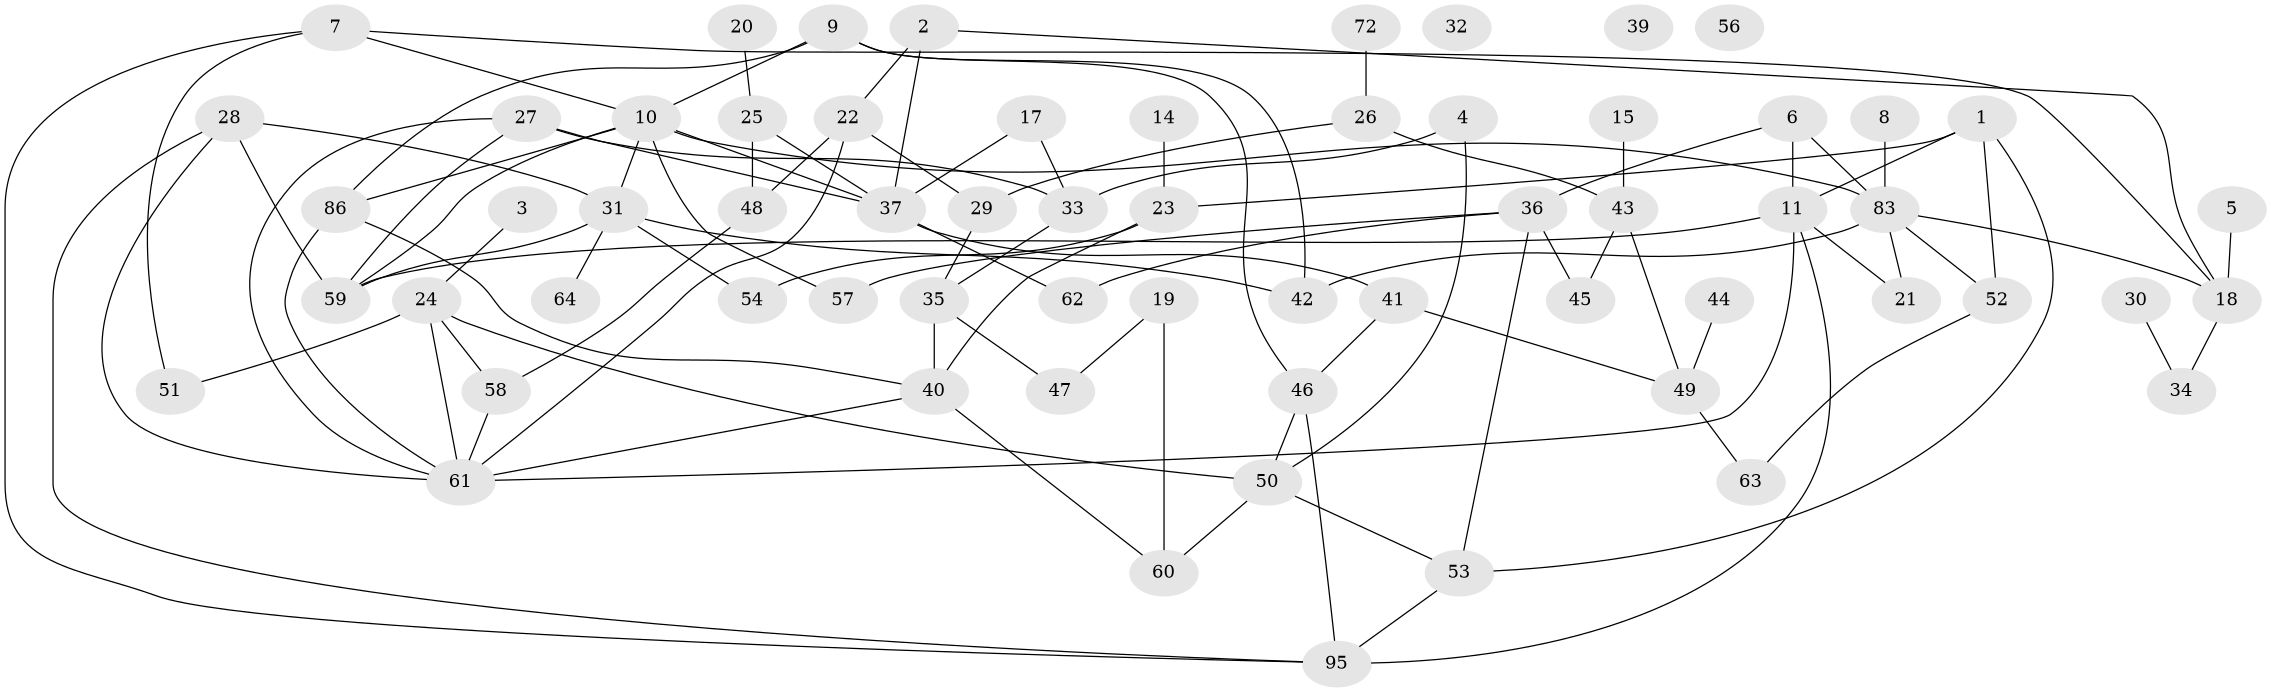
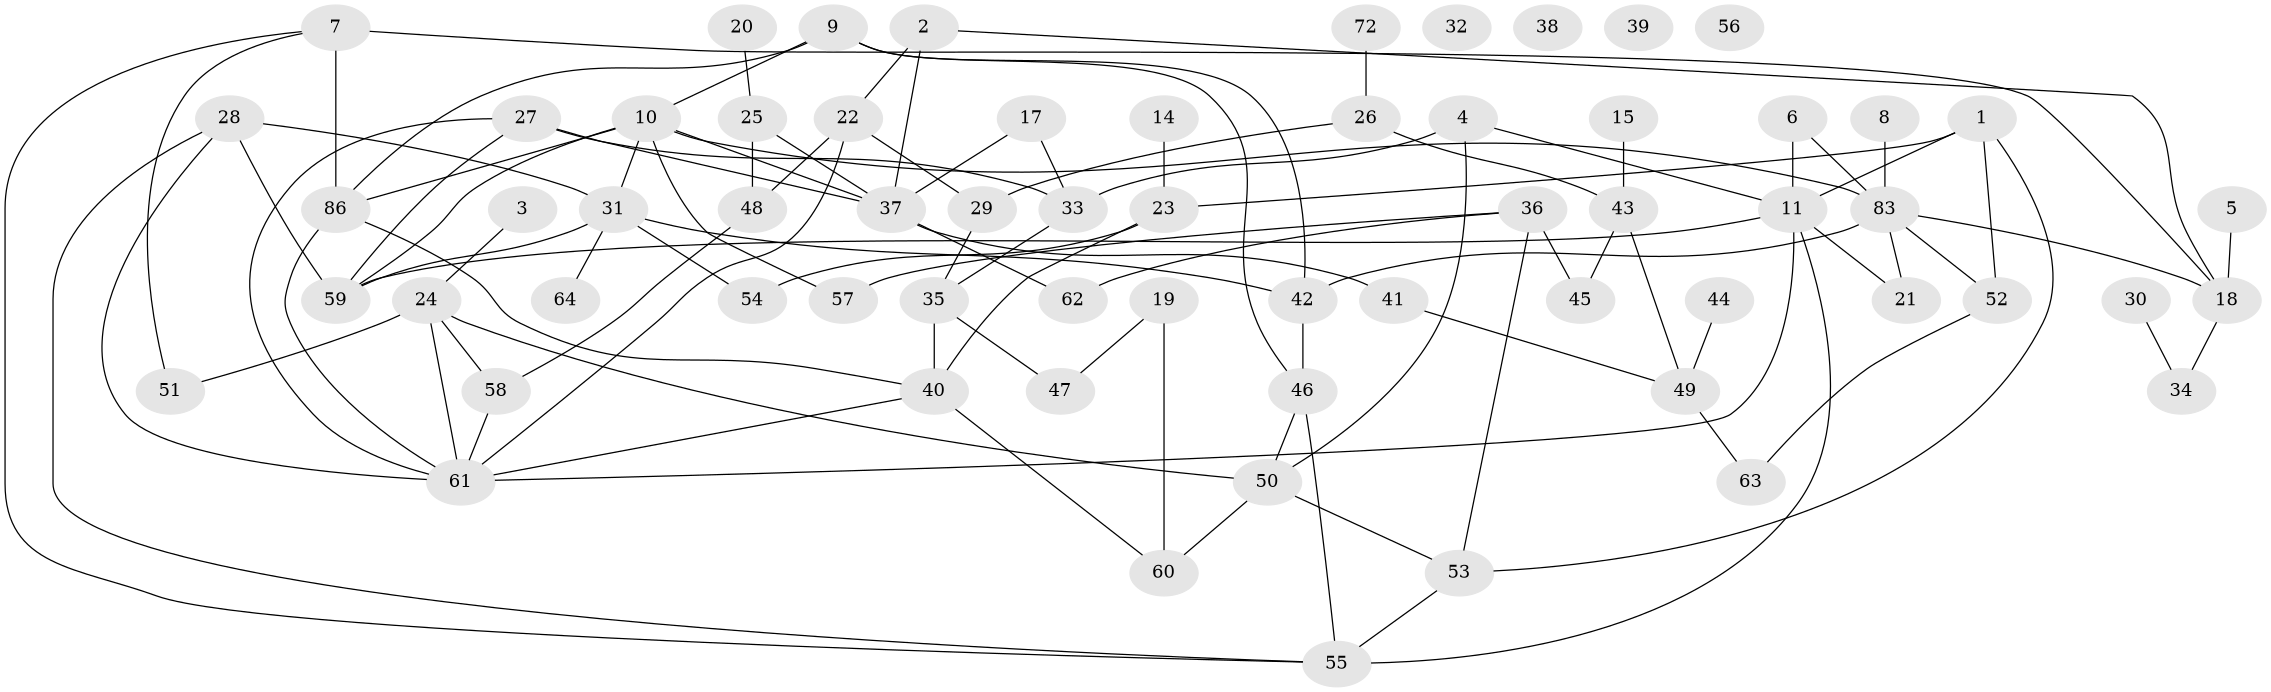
node "38": added
edge "7" -- "10": now "7" -- "86"
edge "4" -- "11": added
edge "6" -- "36": removed
edge "41" -- "46": now "42" -- "46"
node "95": label "95" -> "55"
